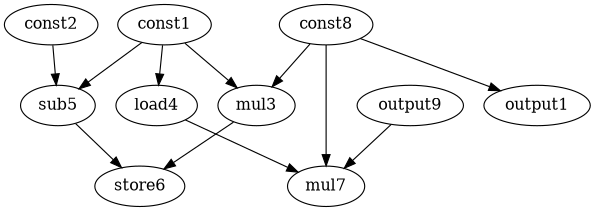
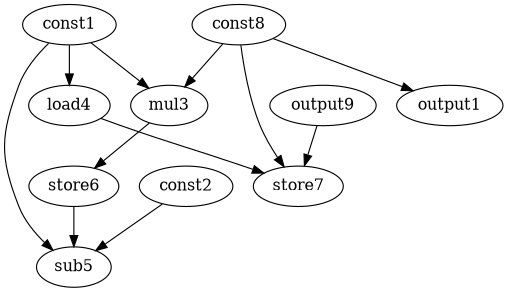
edge "sub5" -> "store6": reversed
node "mul7": label "mul7" -> "store7"
